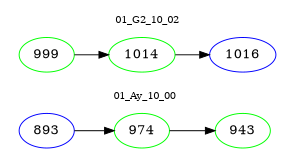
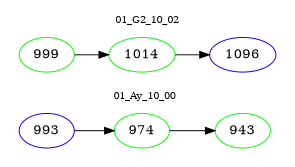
node "1016": label "1016" -> "1096"
node "893": label "893" -> "993"
